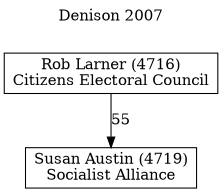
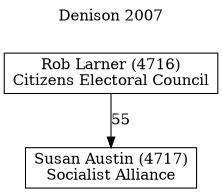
node "Susan Austin (4719) Socialist Alliance": label "Susan Austin (4719) Socialist Alliance" -> "Susan Austin (4717) Socialist Alliance"
